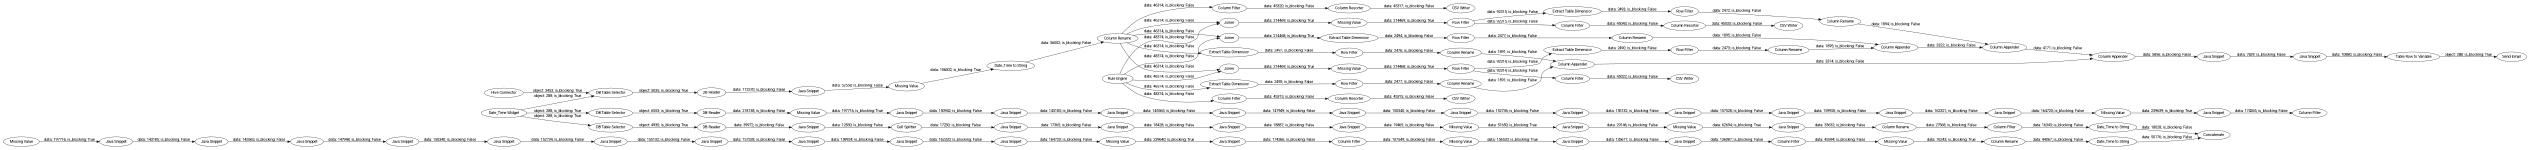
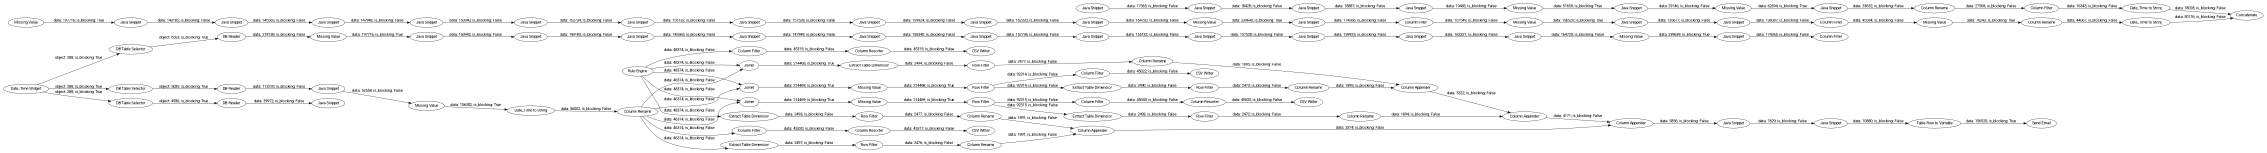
edge "Table Row to Variable" -> "Send Email": label "object: 288; is_blocking: True" -> "data: 156520; is_blocking: True"
node "Hive Connector": removed
node "Cell Splitter": removed
